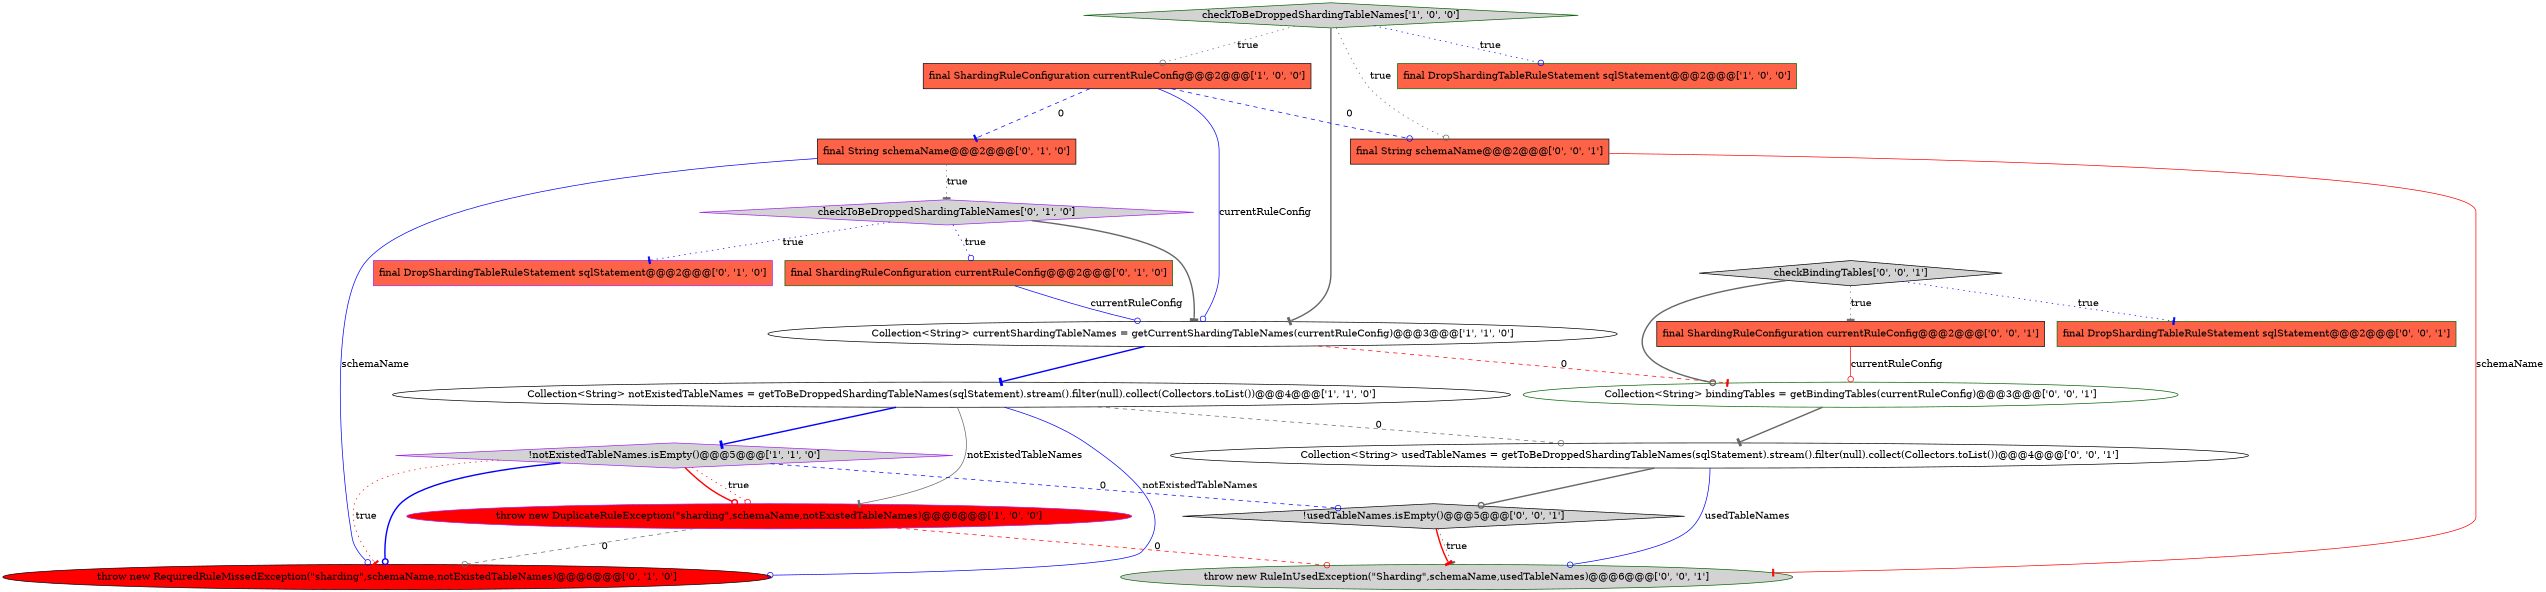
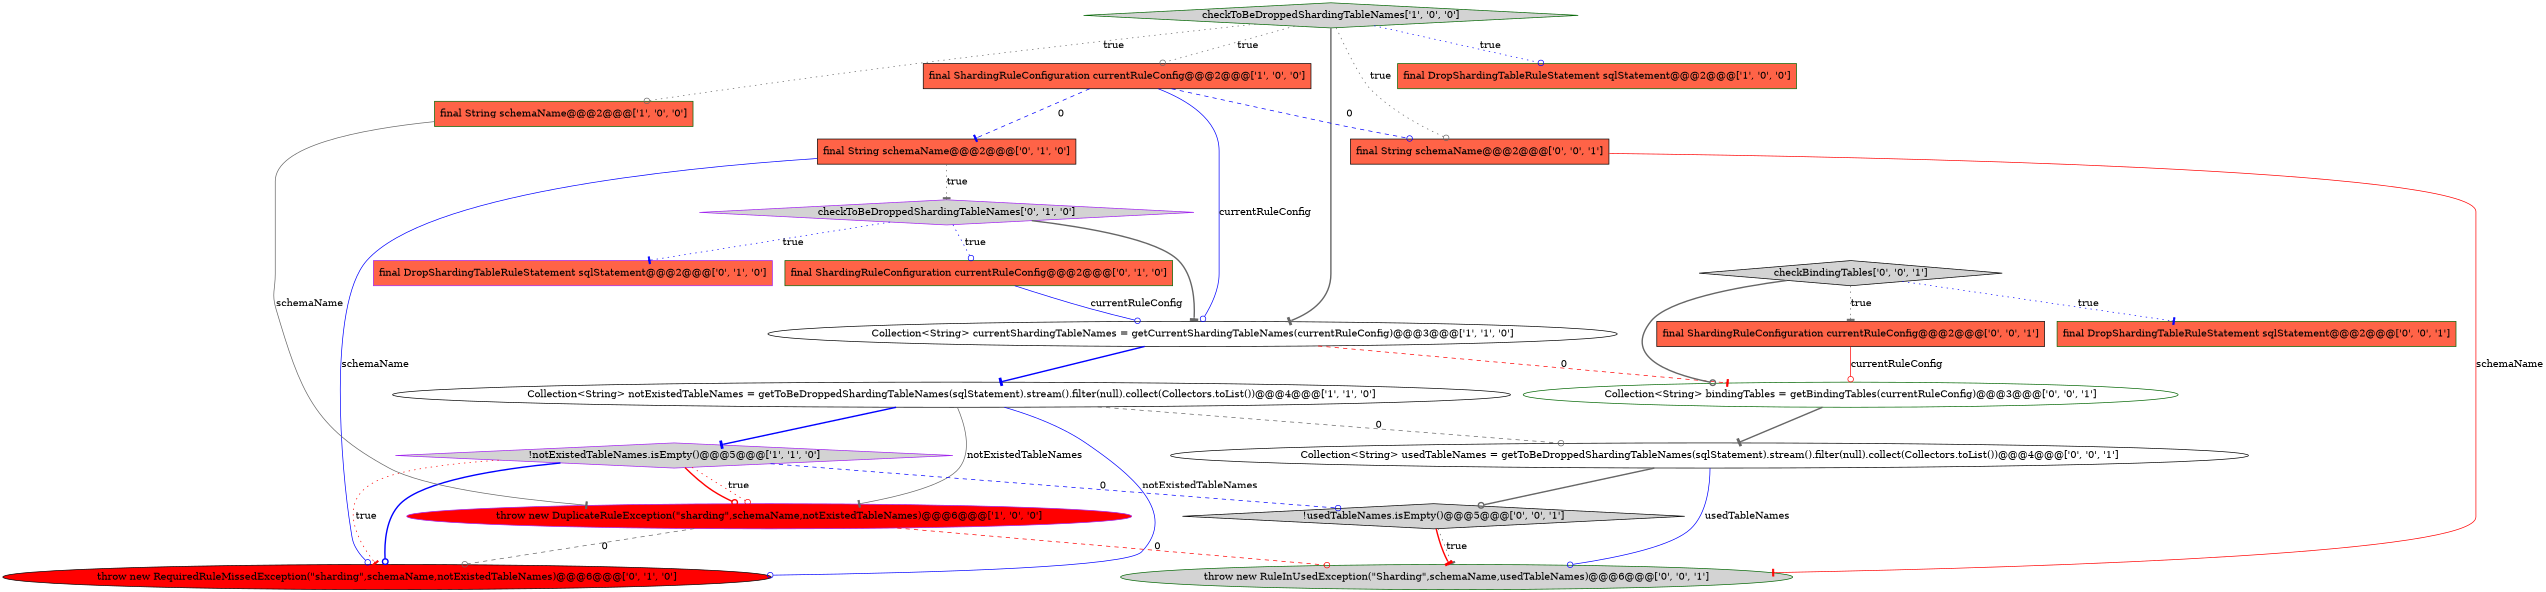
node "final String schemaName@@@2@@@['1', '0', '0']": added
